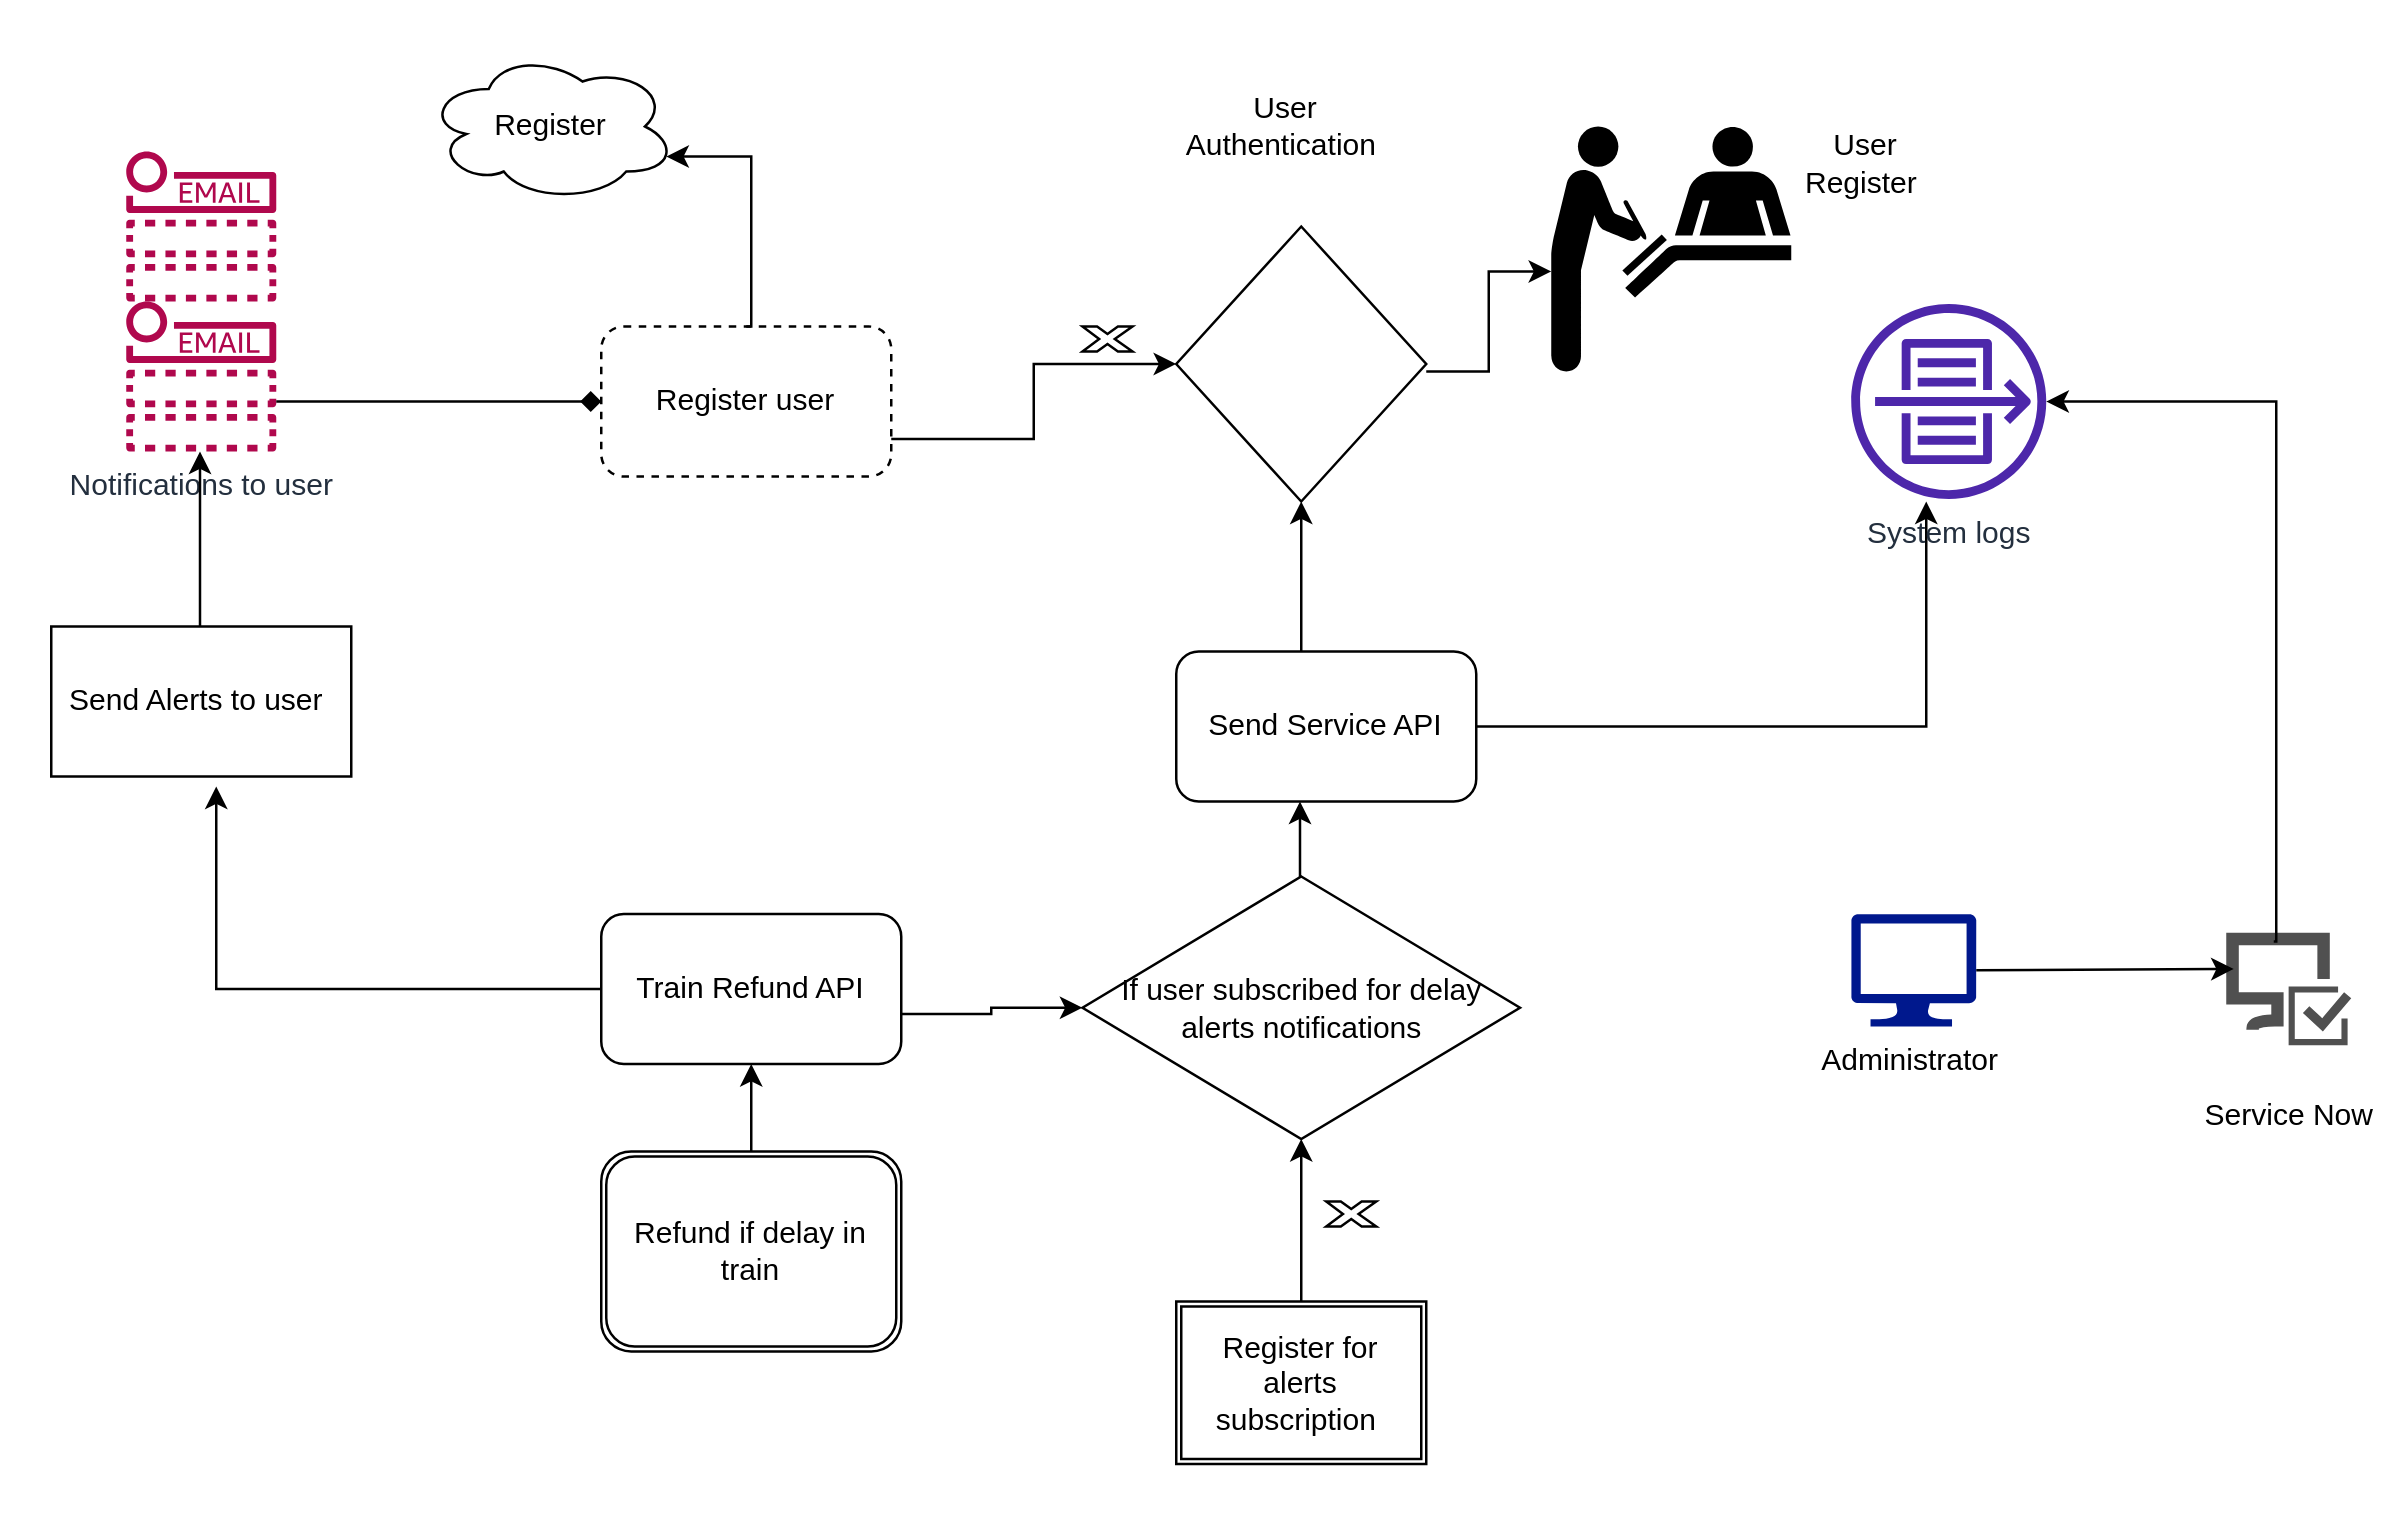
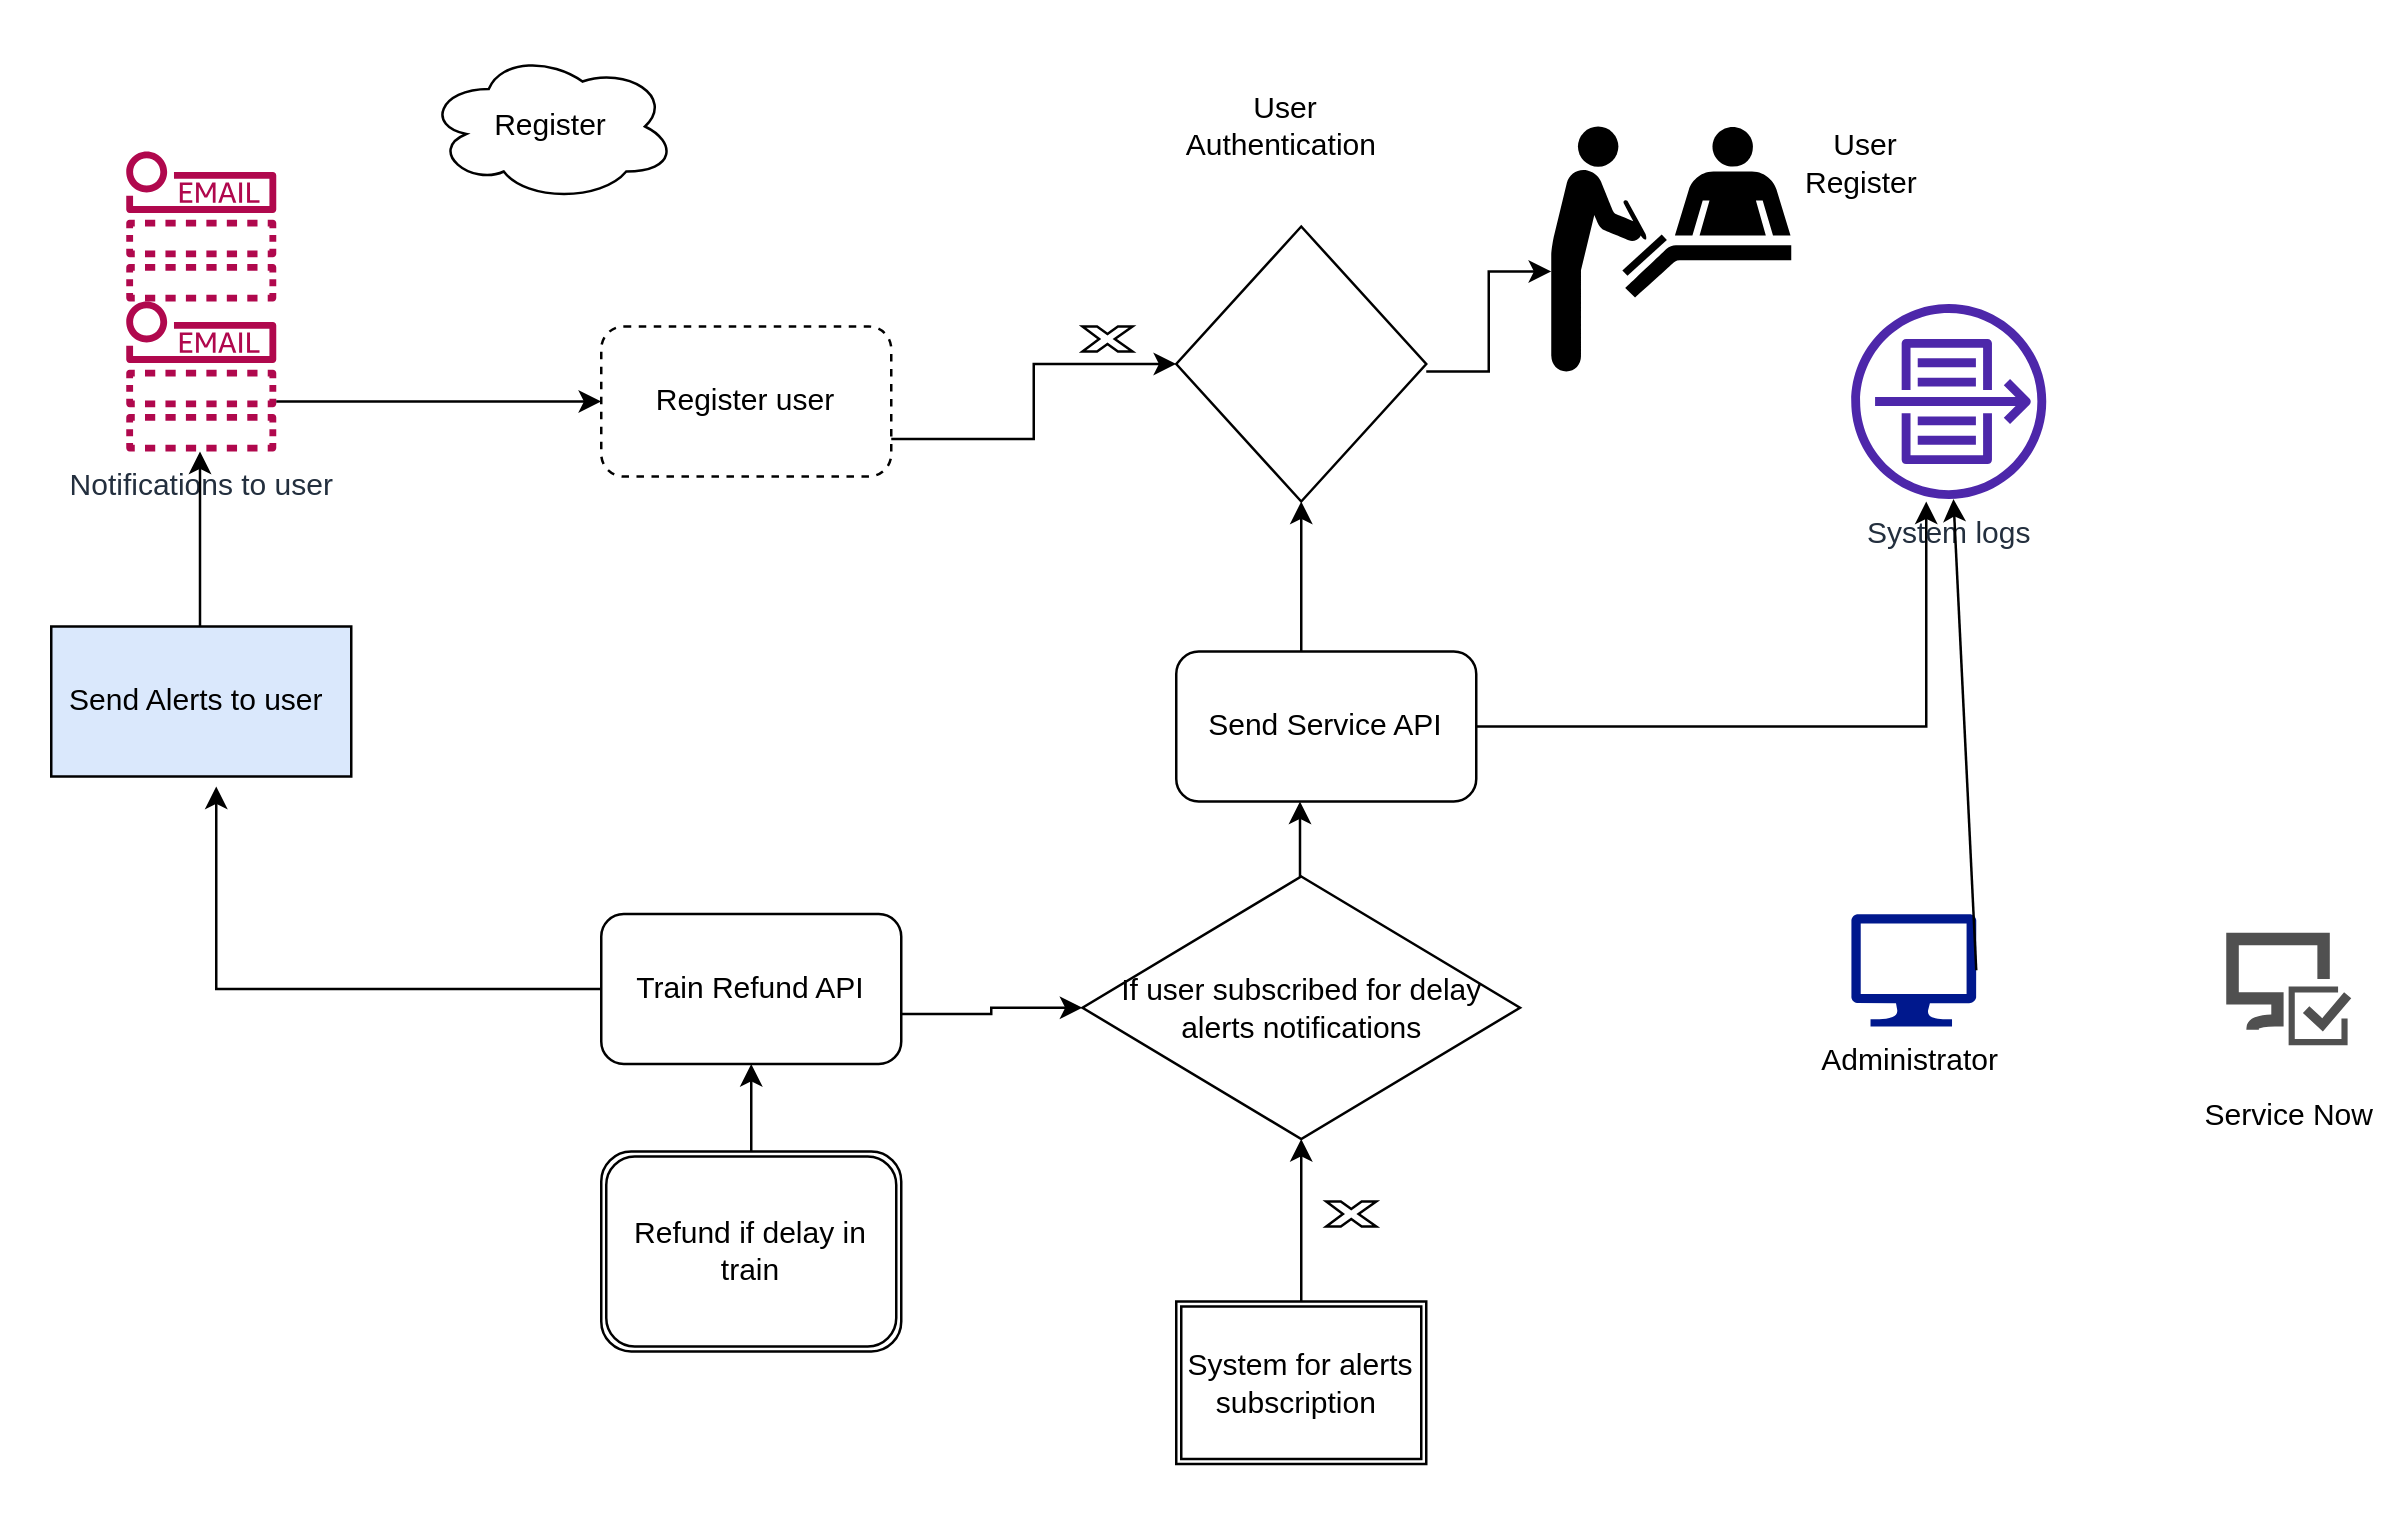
edge "Register user" -> "Register": removed
edge "Notifications to user" -> "Register user": arrowhead diamond -> classic
edge "Service Now" -> "System logs": removed
node "Send Alerts to user": fillcolor #ffffff -> #dae8fc
edge "Administrator" -> "Service Now": now "Administrator" -> "System logs"
node "Register for alerts subscription": label "Register for alerts subscription" -> "System for alerts subscription"
